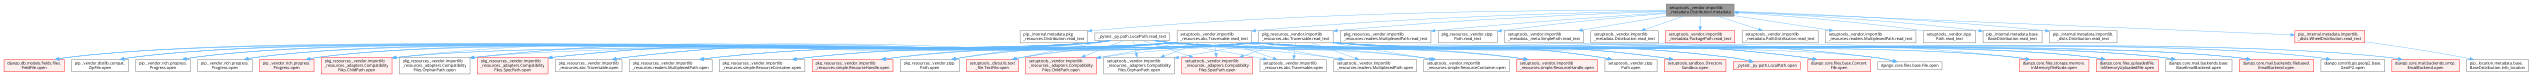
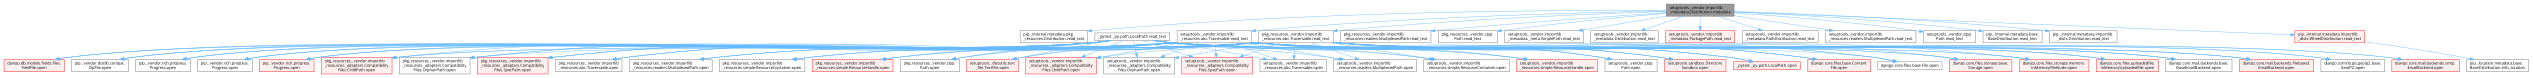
edge "setuptools._vendor.zipp. Path.read_text" -> "setuptools._vendor.importlib _metadata.Distribution.metadata": reversed
node "django.core.files.storage.base. Storage.open": added
